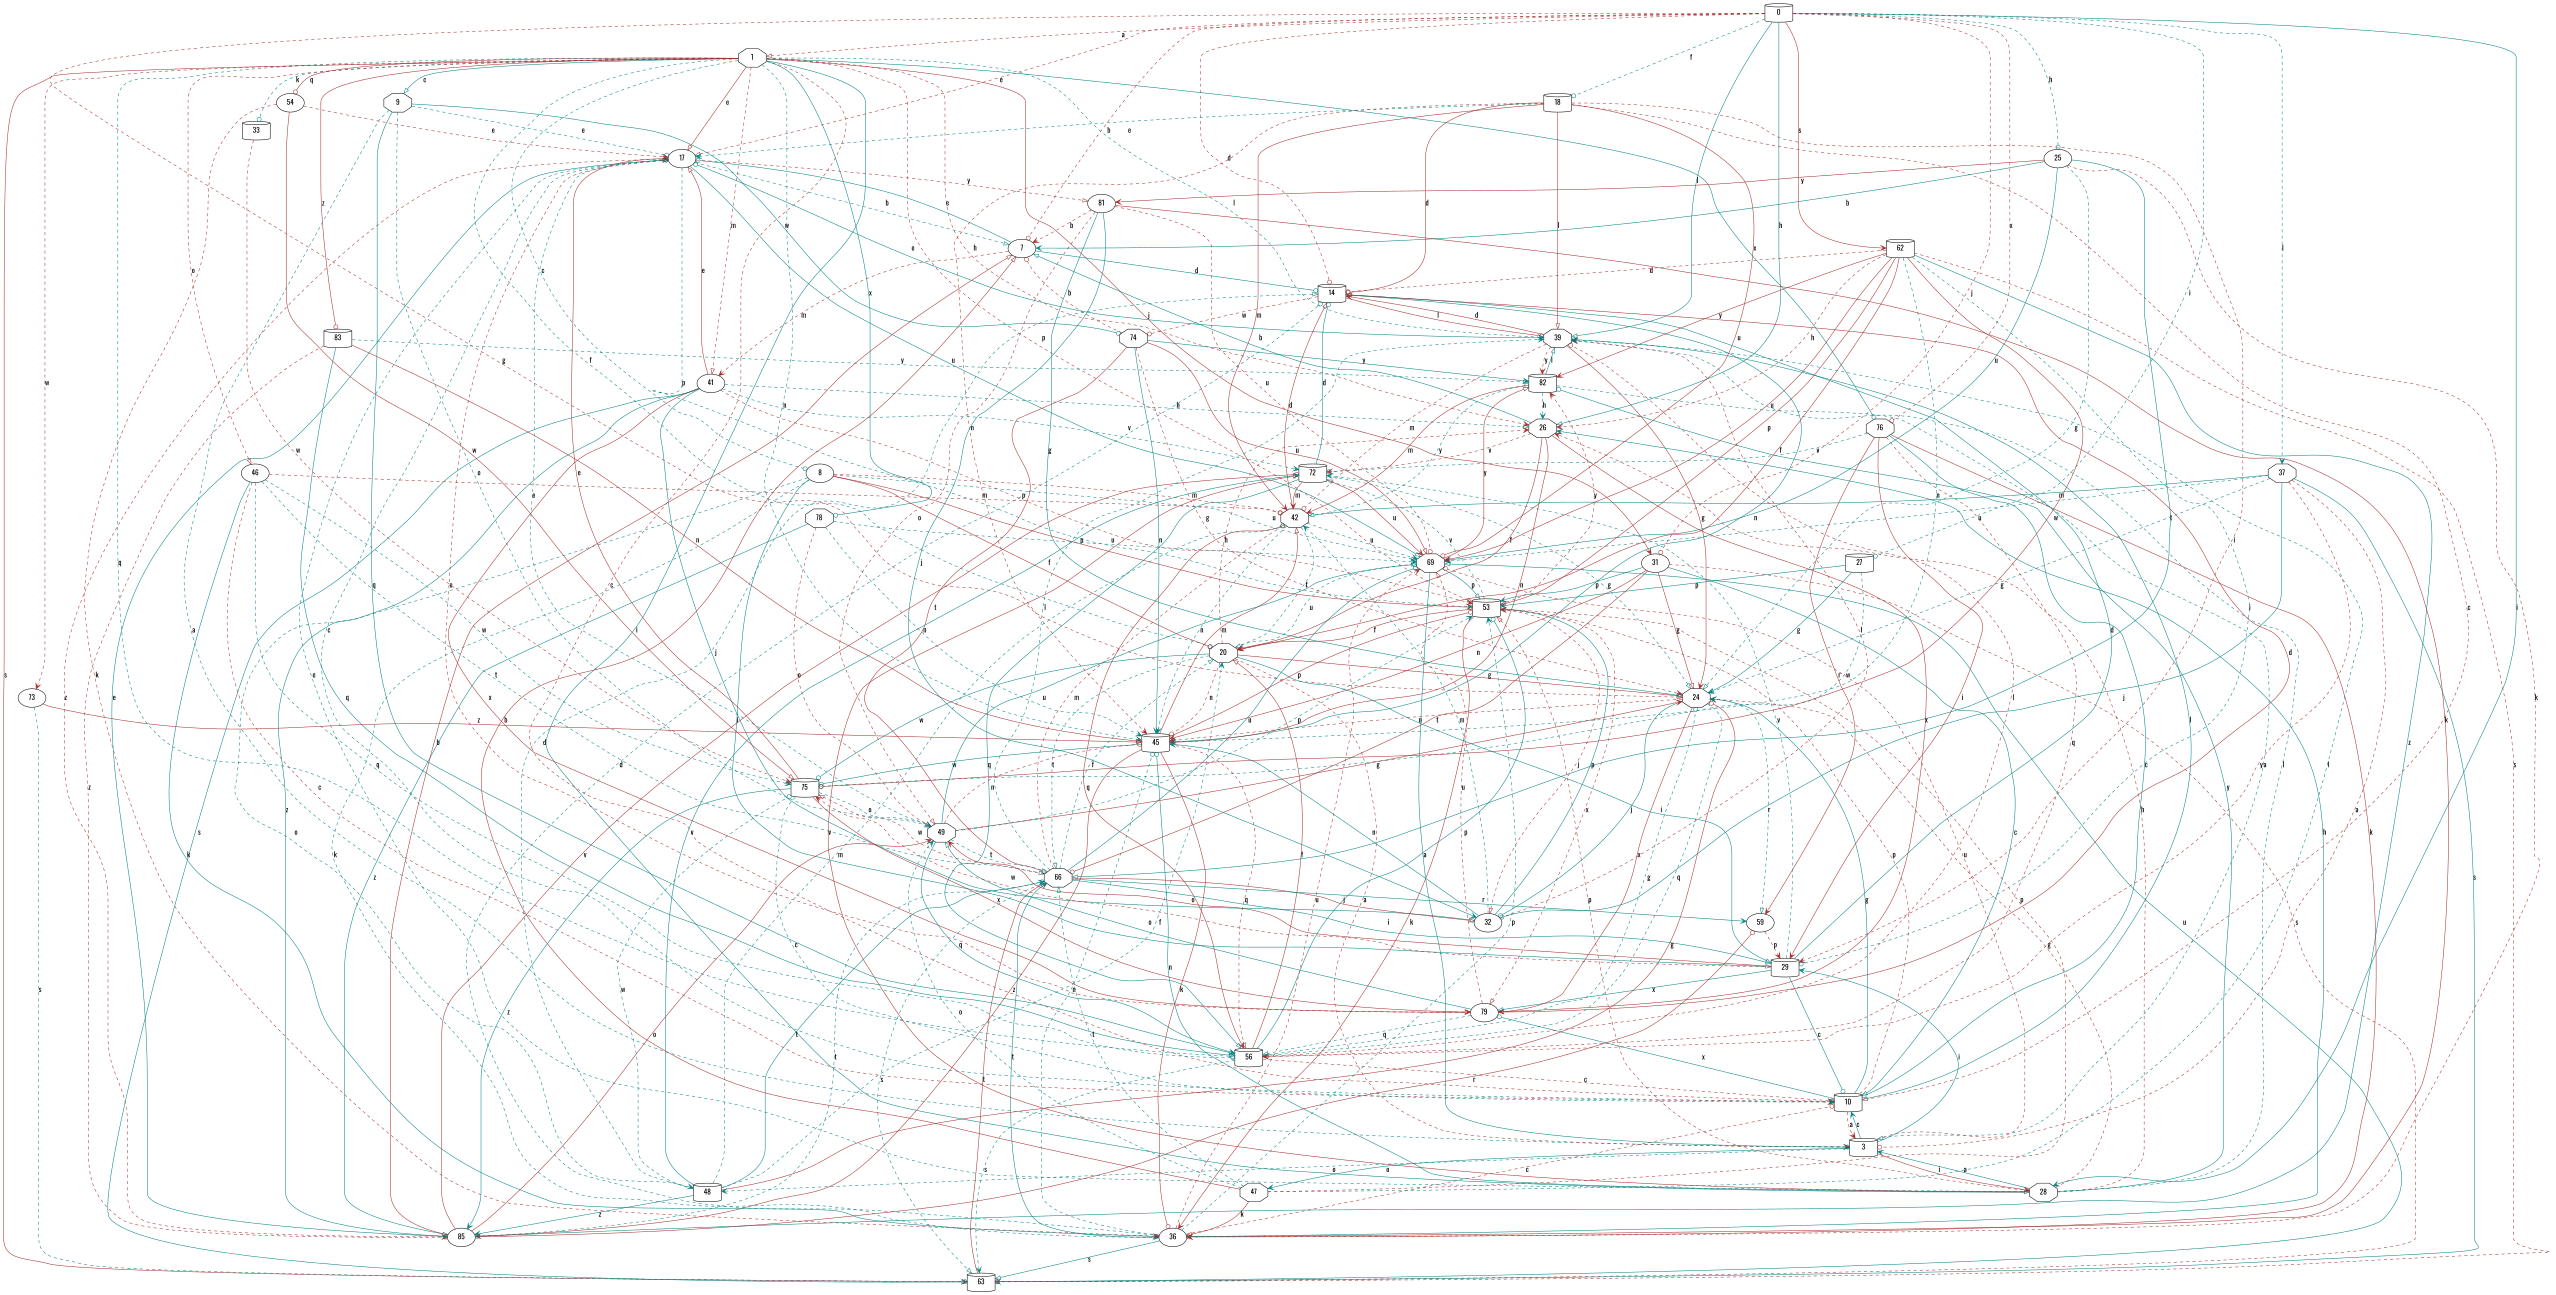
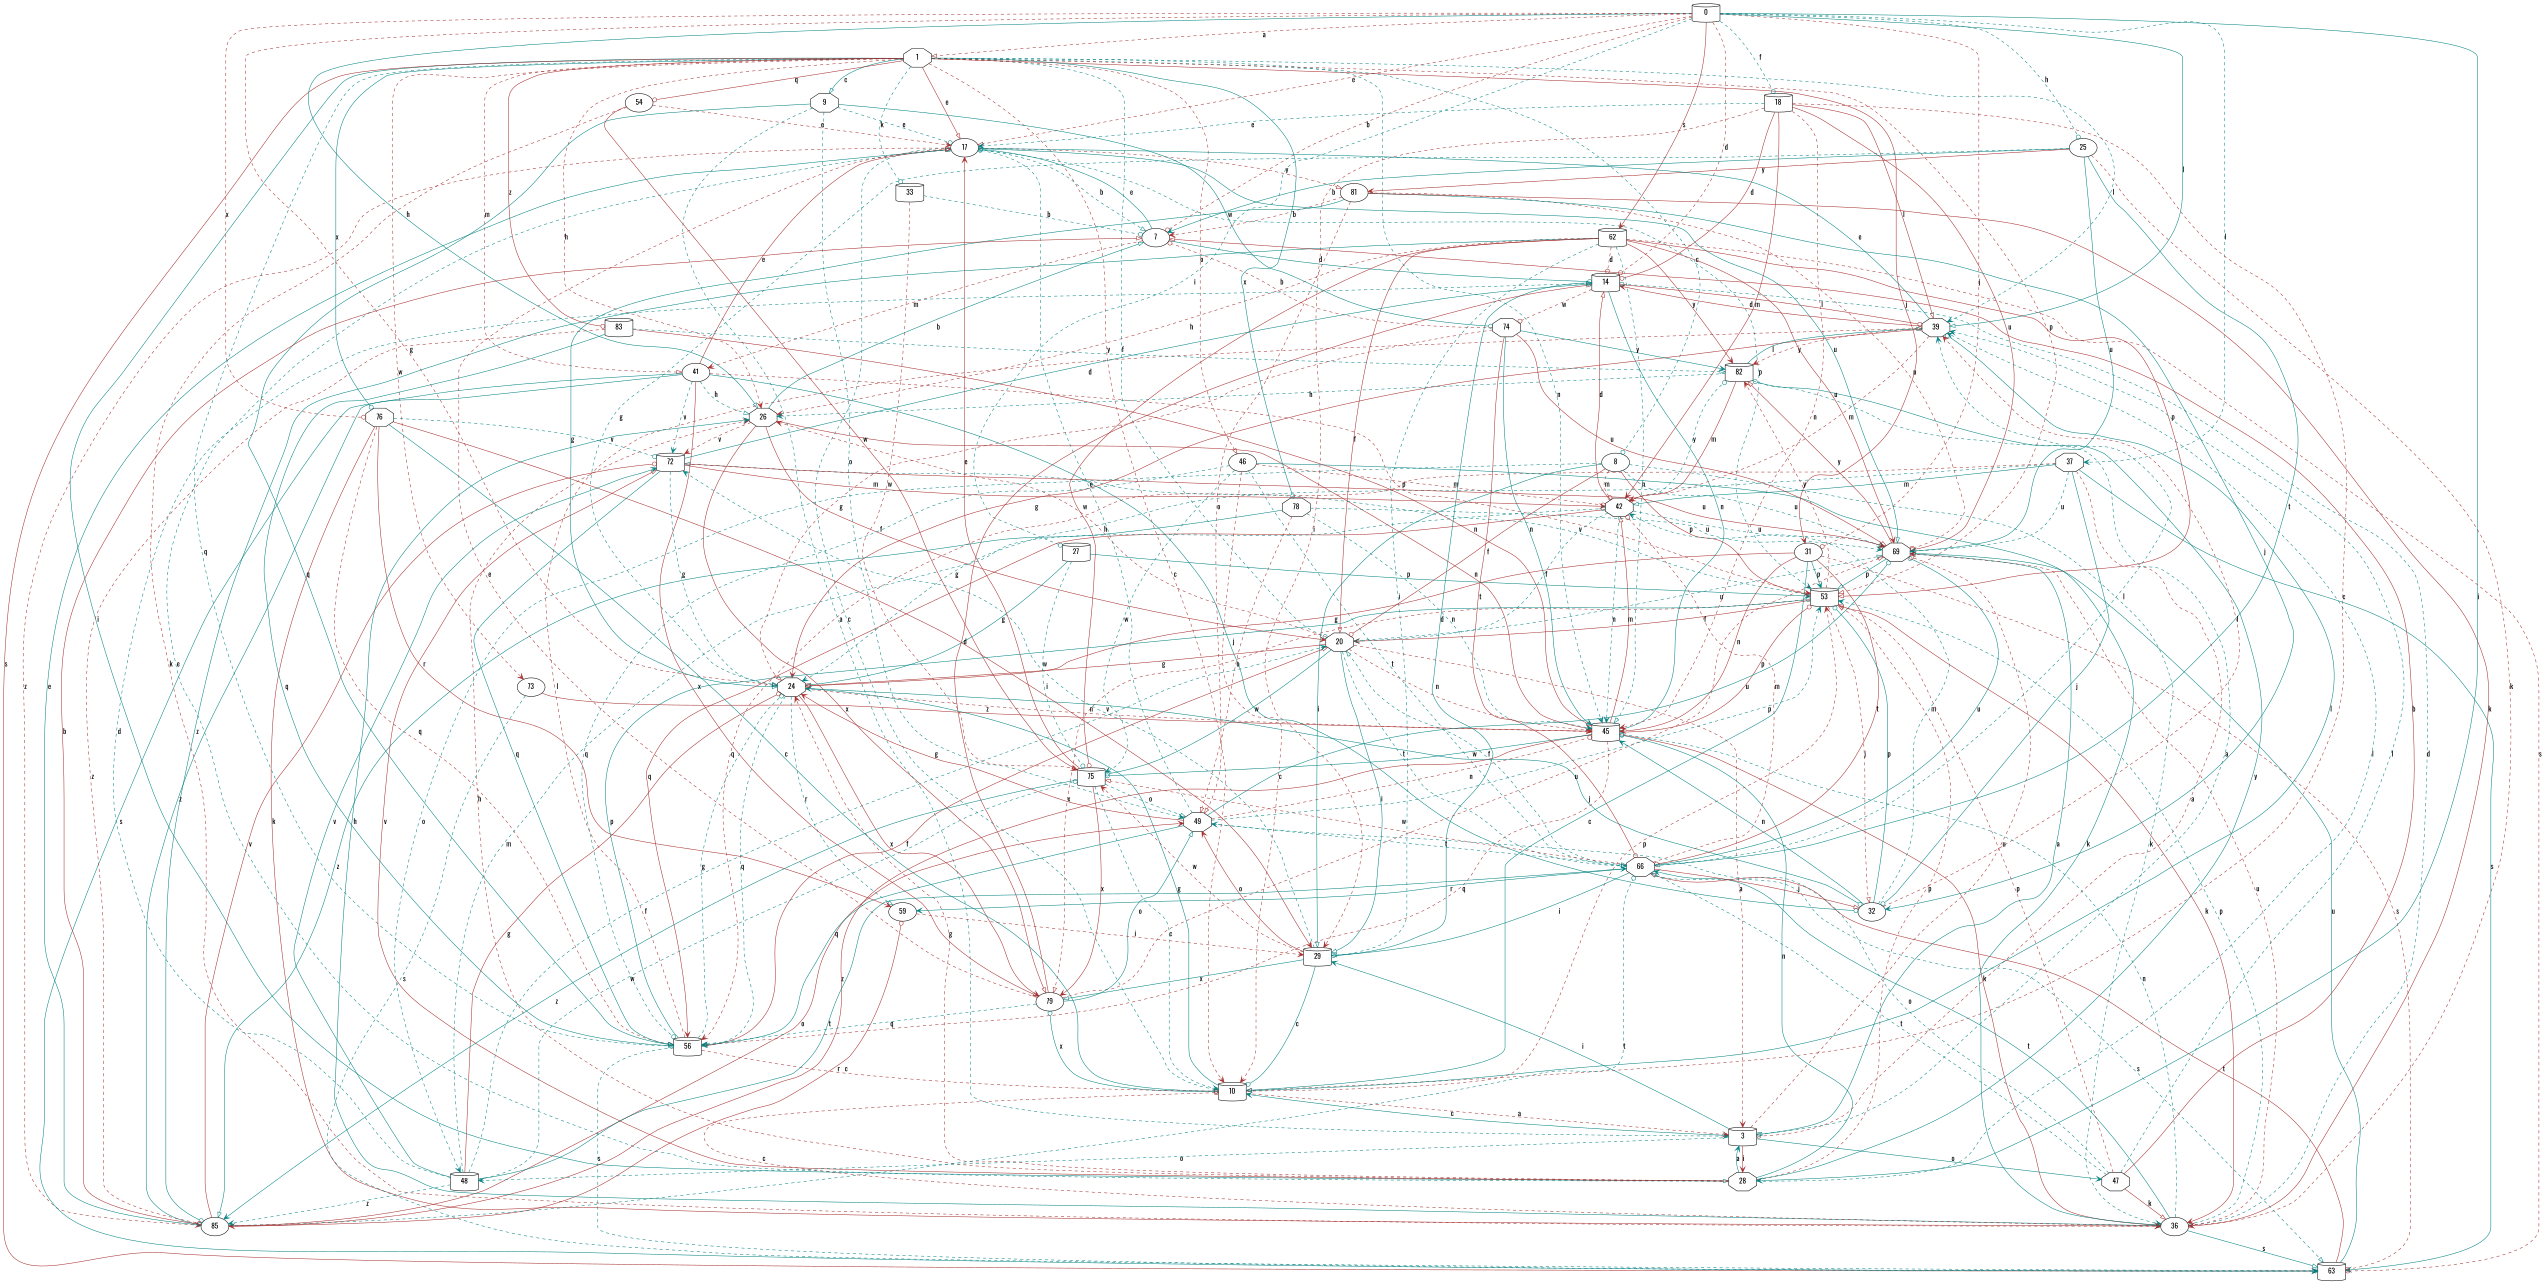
edge "33" -> "7": added, label "b"
edge "74" -> "24": arrowhead vee -> onormal
edge "37" -> "56": label "y" -> "q"
edge "59" -> "29": label "p" -> "i"
edge "48" -> "85": style solid -> dashed
